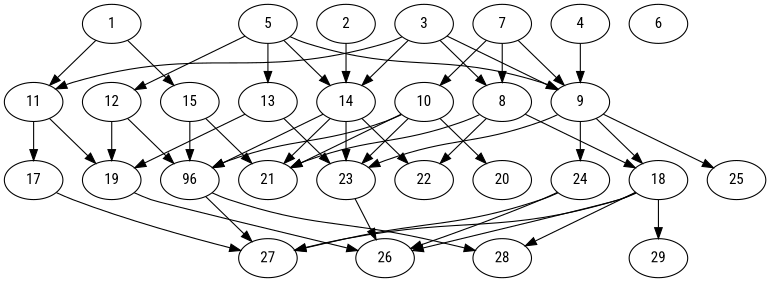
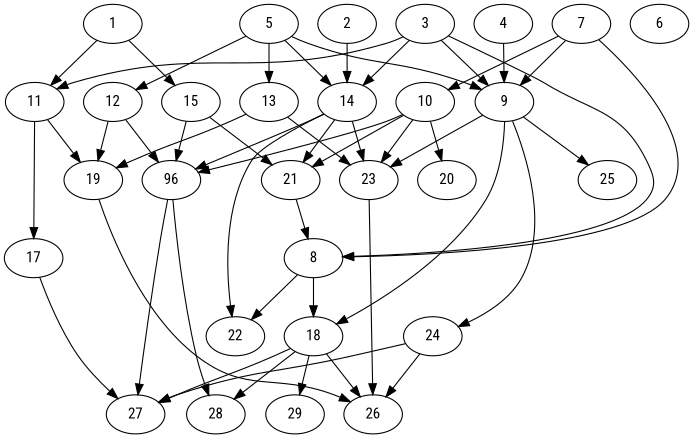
edge "8" -> "21": reversed
